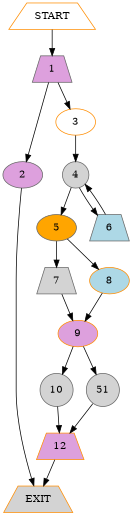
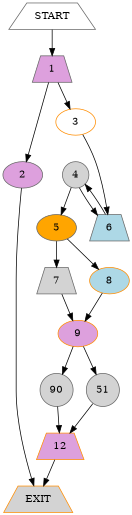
node "START": color darkorange -> gray40
edge "3" -> "4": now "3" -> "6"
node "10": label "10" -> "90"
